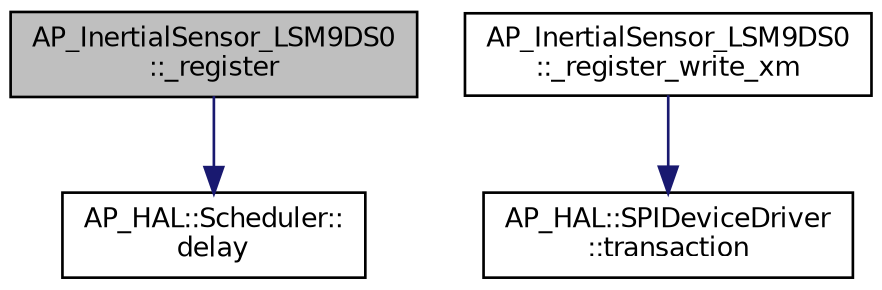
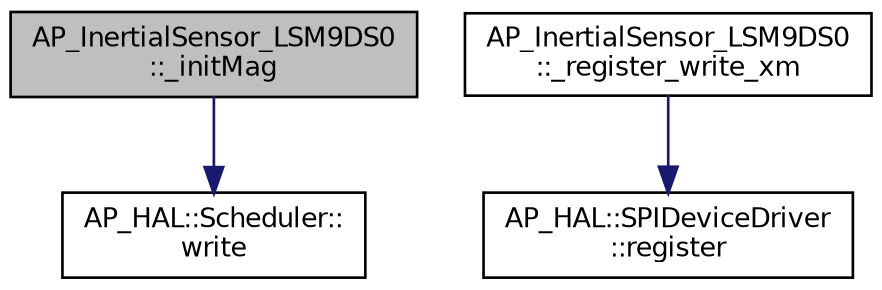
node "AP_InertialSensor_LSM9DS0 ::_register": label "AP_InertialSensor_LSM9DS0 ::_register" -> "AP_InertialSensor_LSM9DS0 ::_initMag"
node "AP_HAL::Scheduler:: delay": label "AP_HAL::Scheduler:: delay" -> "AP_HAL::Scheduler:: write"
node "AP_HAL::SPIDeviceDriver ::transaction": label "AP_HAL::SPIDeviceDriver ::transaction" -> "AP_HAL::SPIDeviceDriver ::register"
